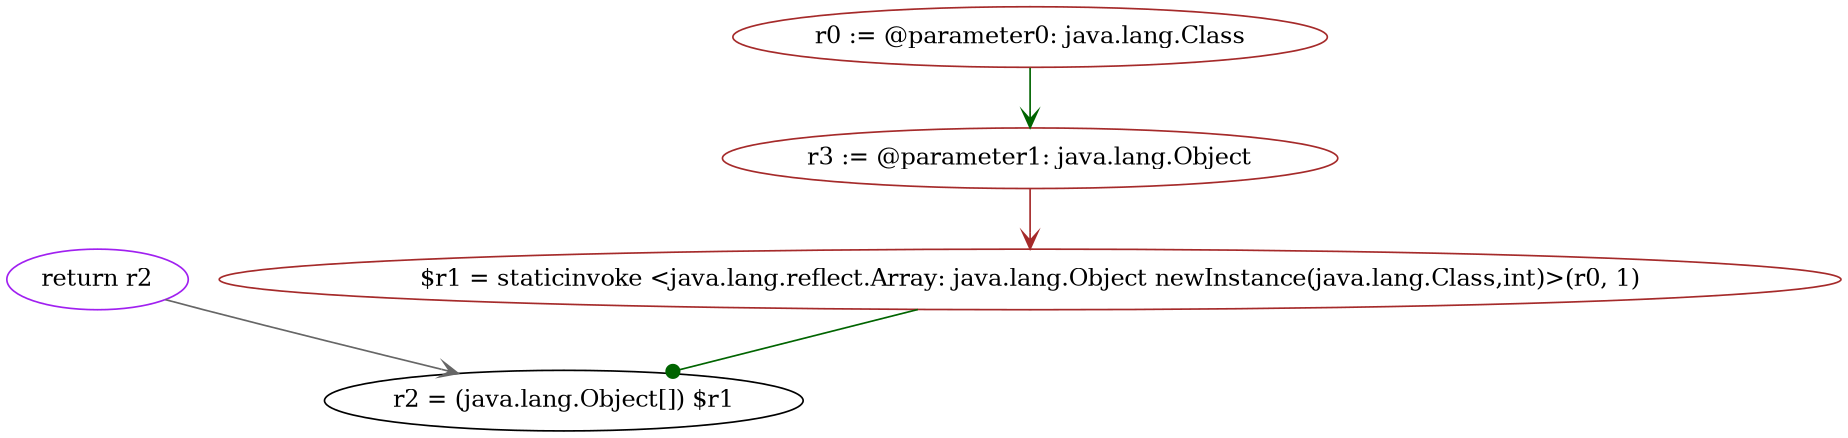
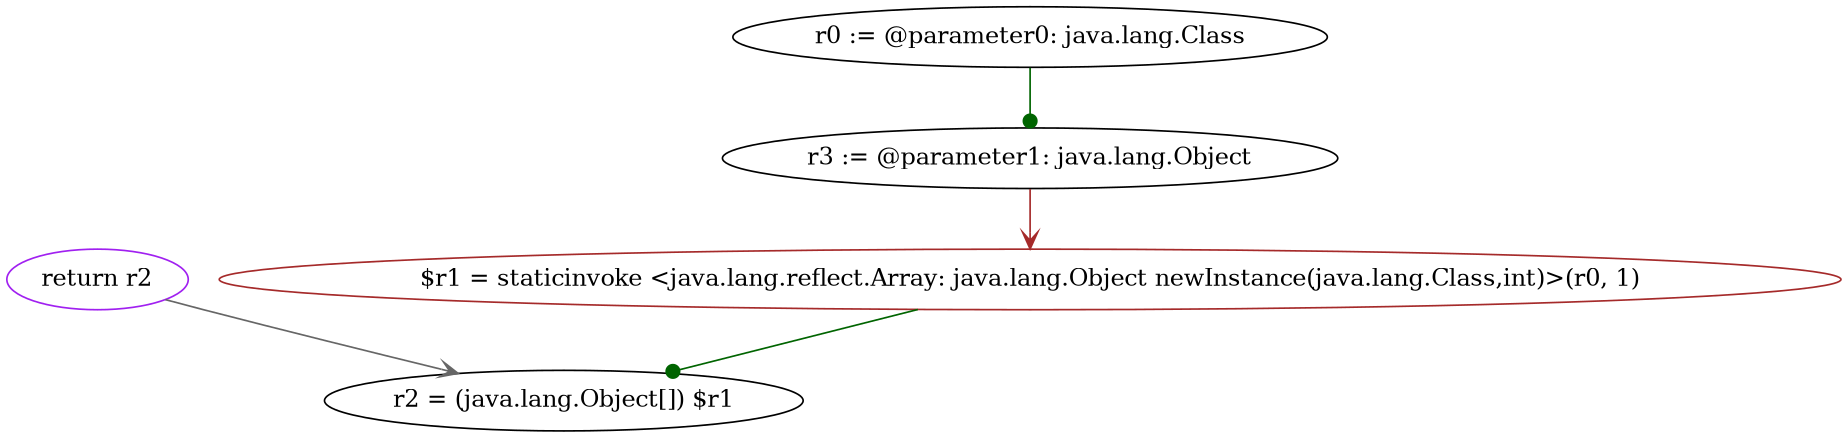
node "r0 := @parameter0: java.lang.Class": color brown -> black
edge "r0 := @parameter0: java.lang.Class" -> "r3 := @parameter1: java.lang.Object": arrowhead vee -> dot
node "r3 := @parameter1: java.lang.Object": color brown -> black
